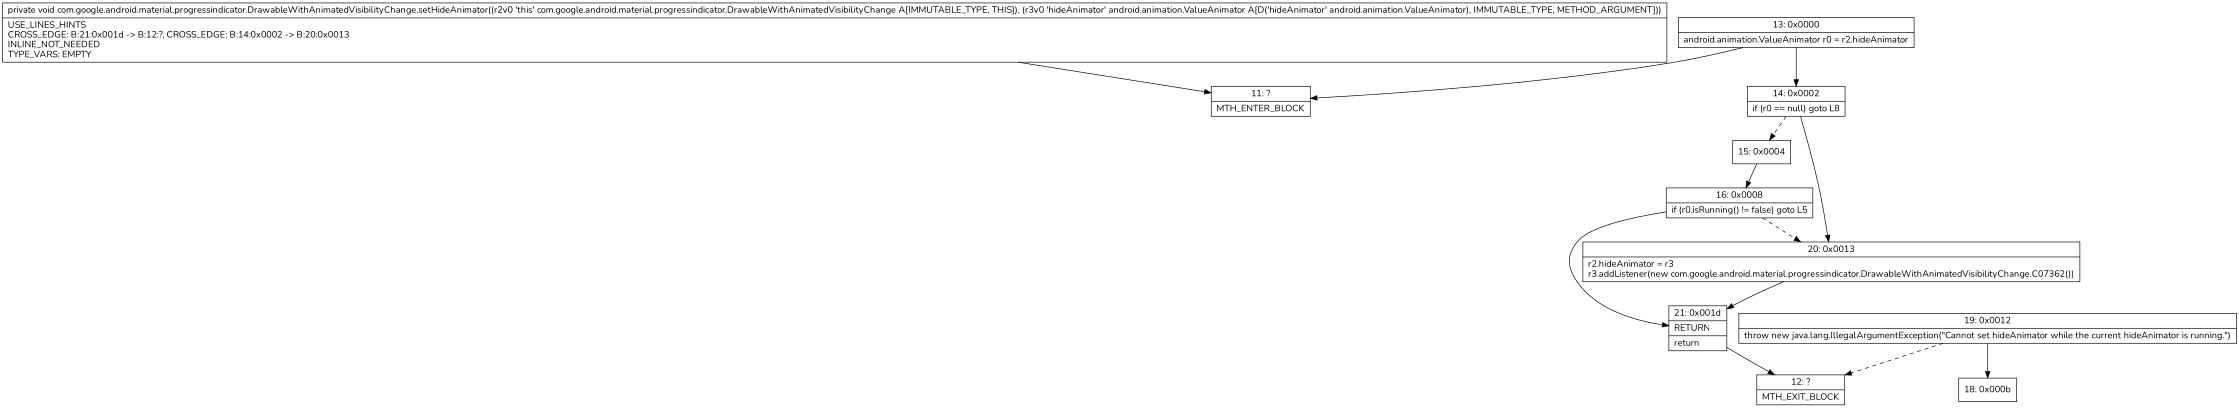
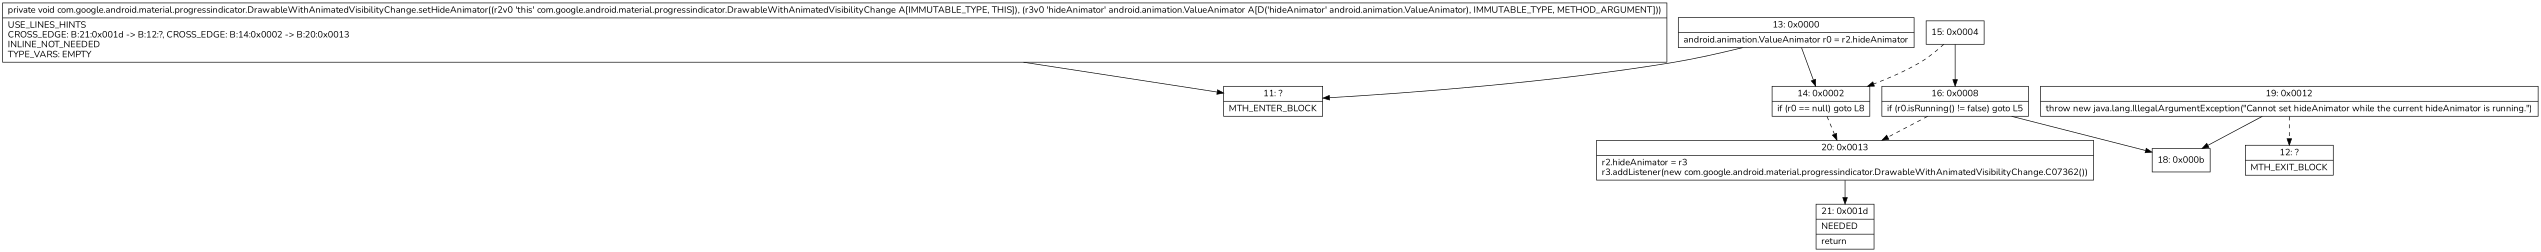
edge "14: 0x0002" -> "15: 0x0004": reversed
edge "14: 0x0002" -> "20: 0x0013": style solid -> dashed
edge "16: 0x0008" -> "21: 0x001d": now "16: 0x0008" -> "18: 0x000b"
node "21: 0x001d": text "RETURN" -> "NEEDED"
edge "21: 0x001d" -> "12: ?": removed
